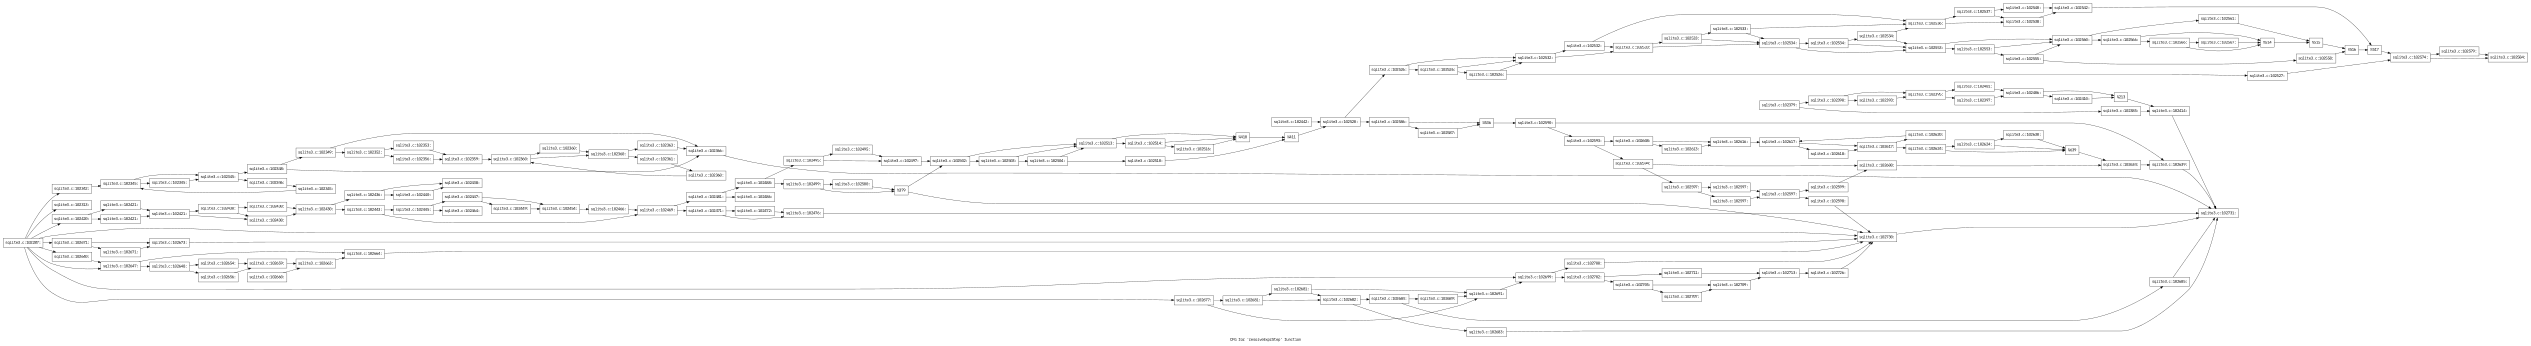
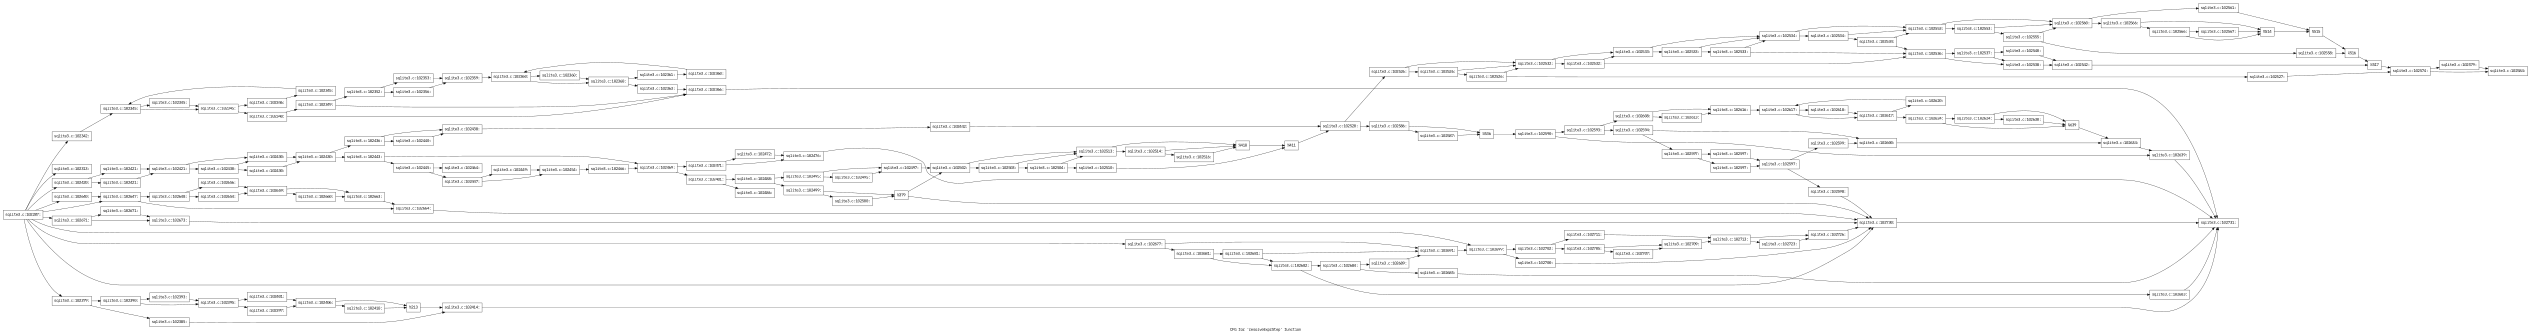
edge "sqlite3.c:102438:" -> "sqlite3.c:102442:": added
edge "sqlite3.c:102659:" -> "sqlite3.c:102660:": added
node "sqlite3.c:102723:": added
edge "sqlite3.c:102287:" -> "sqlite3.c:102379:": added
